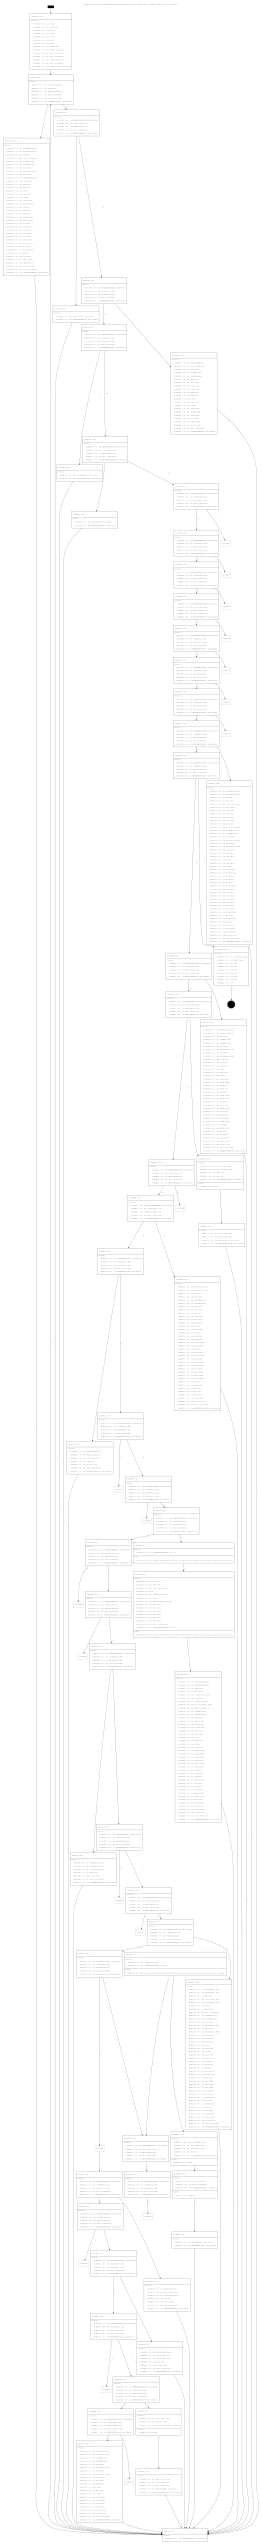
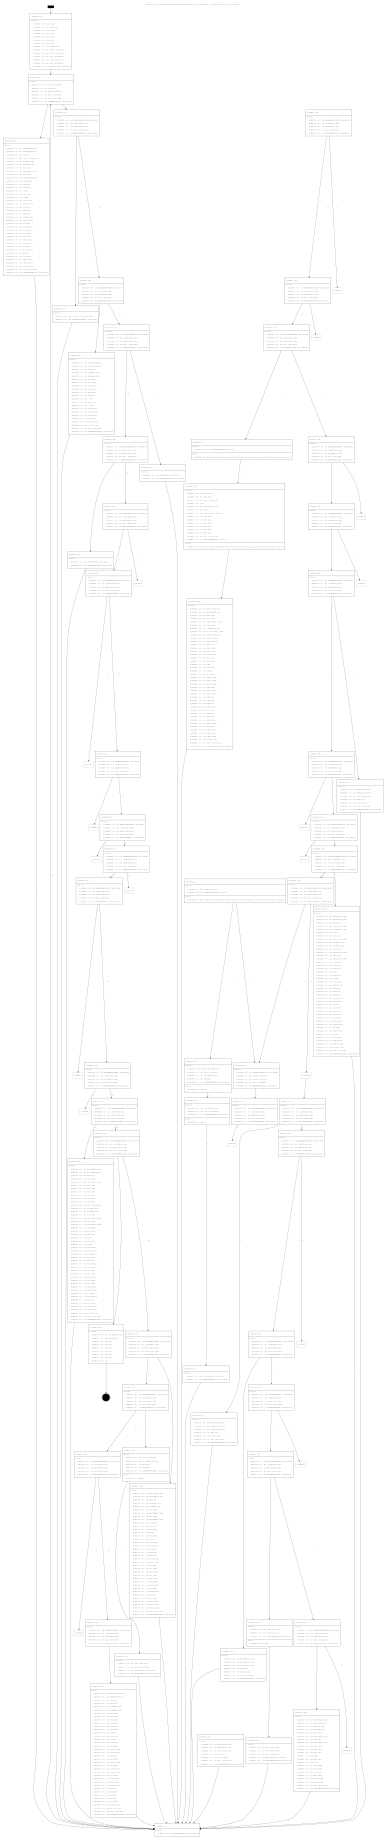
node "0x401912 [25]": removed
